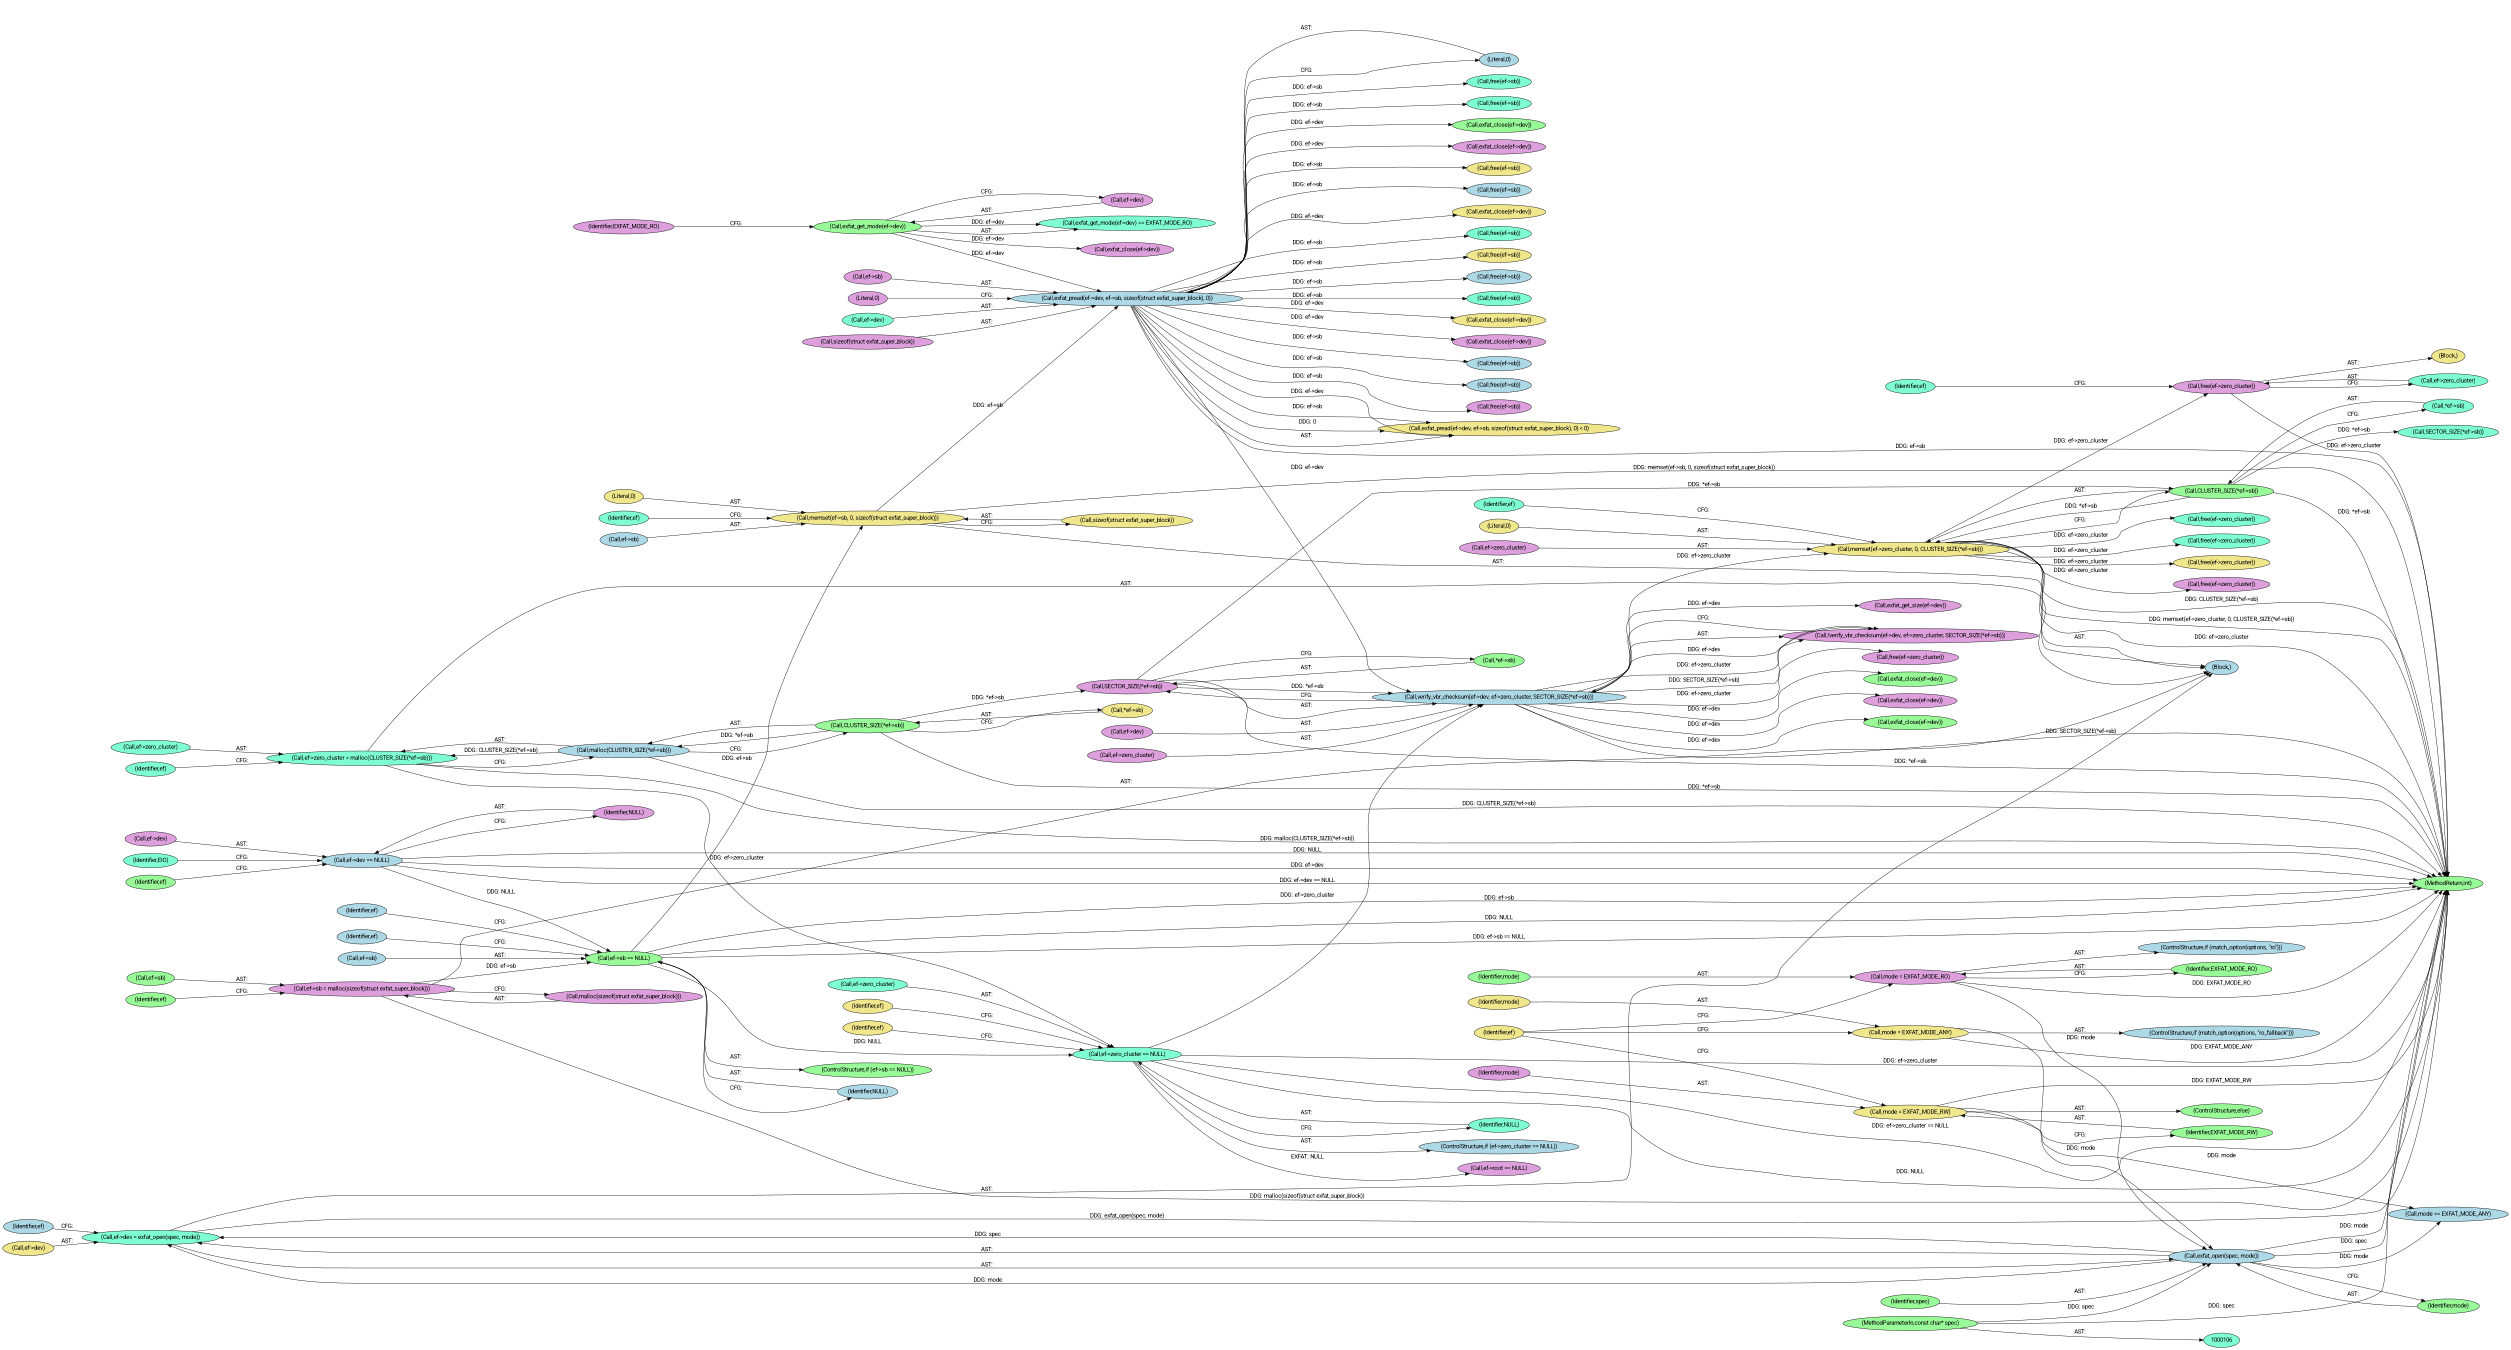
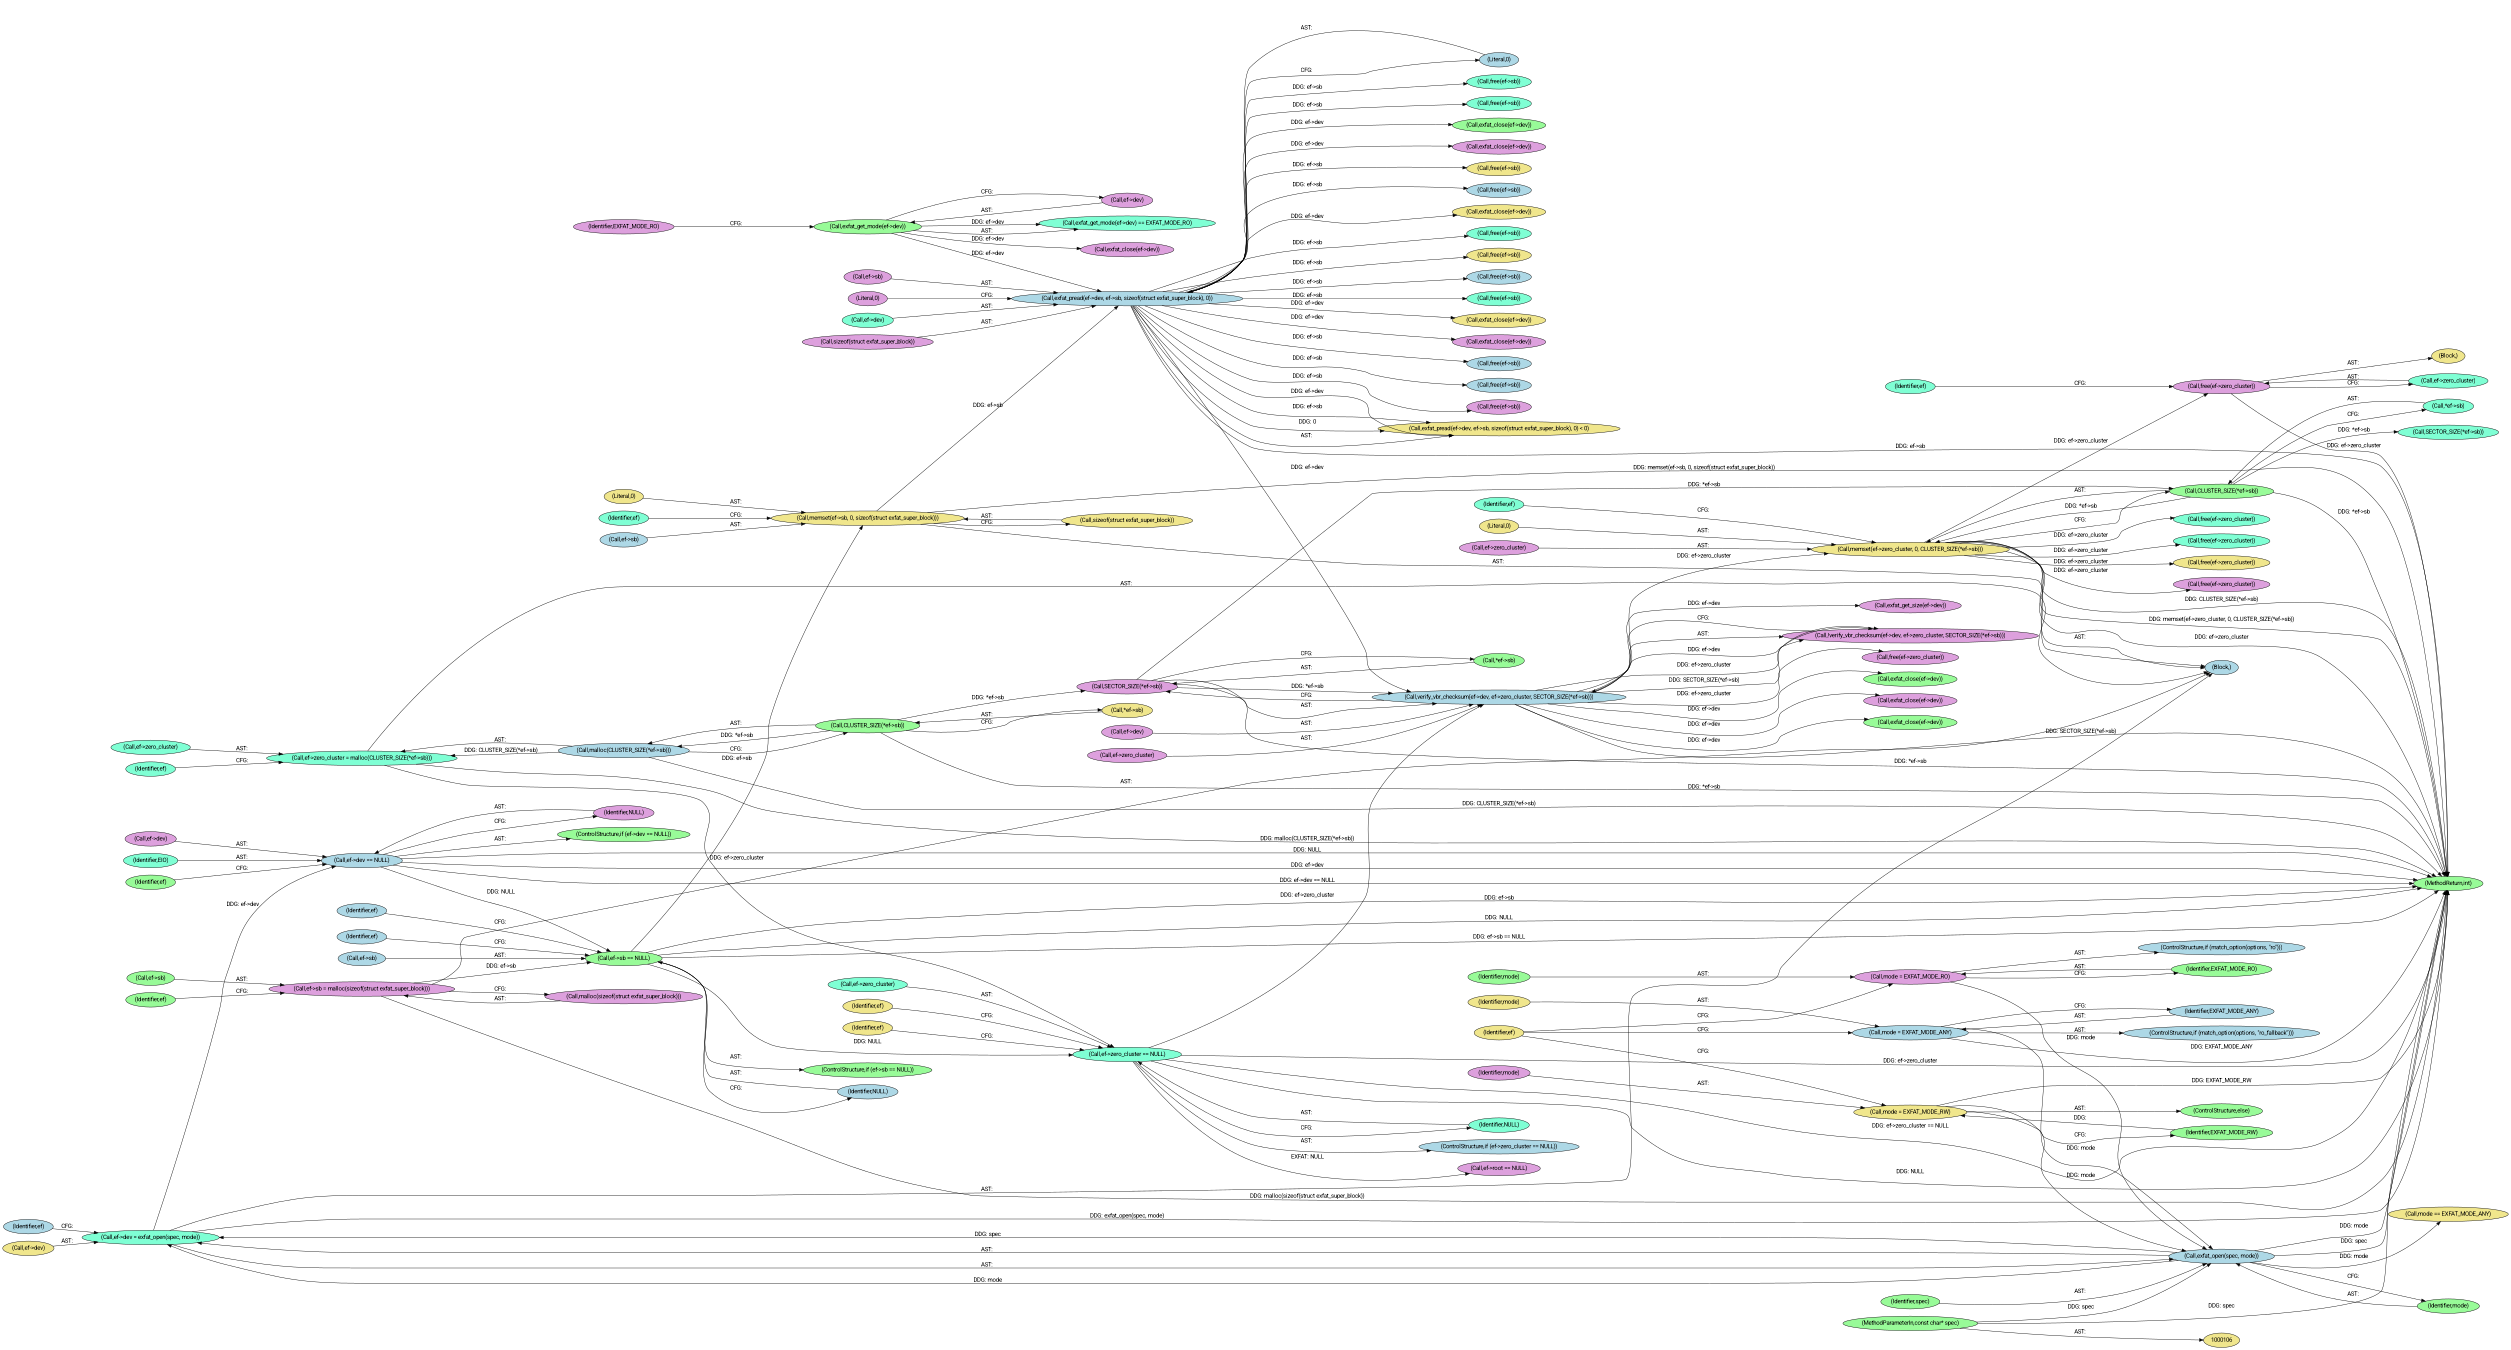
edge "(Call,ef->zero_cluster = malloc(CLUSTER_SIZE(*ef->sb)))" -> "(Call,malloc(CLUSTER_SIZE(*ef->sb)))": removed, label "CFG:"
node "(ControlStructure,if (ef->dev == NULL))": added
edge "(Identifier,EIO)" -> "(Call,ef->dev == NULL)": label "CFG: " -> "AST: "
edge "(Call,mode = EXFAT_MODE_RO)" -> "(MethodReturn,int)": removed, label "DDG: EXFAT_MODE_RO"
node "(Identifier,EXFAT_MODE_ANY)": added
edge "(Call,ef->dev = exfat_open(spec, mode))" -> "(Call,ef->dev == NULL)": added, label "DDG: ef->dev"
node "(Call,mode = EXFAT_MODE_ANY)": fillcolor khaki -> lightblue
edge "(Identifier,EXFAT_MODE_RW)" -> "(Call,mode = EXFAT_MODE_RW)": label "AST: " -> "DDG: "
edge "(Call,mode = EXFAT_MODE_RW)" -> "(Call,mode == EXFAT_MODE_ANY)": now "(Call,mode = EXFAT_MODE_RW)" -> "(Call,exfat_open(spec, mode))"
node "(Call,mode == EXFAT_MODE_ANY)": fillcolor lightblue -> khaki
node "1000106": fillcolor aquamarine -> khaki
